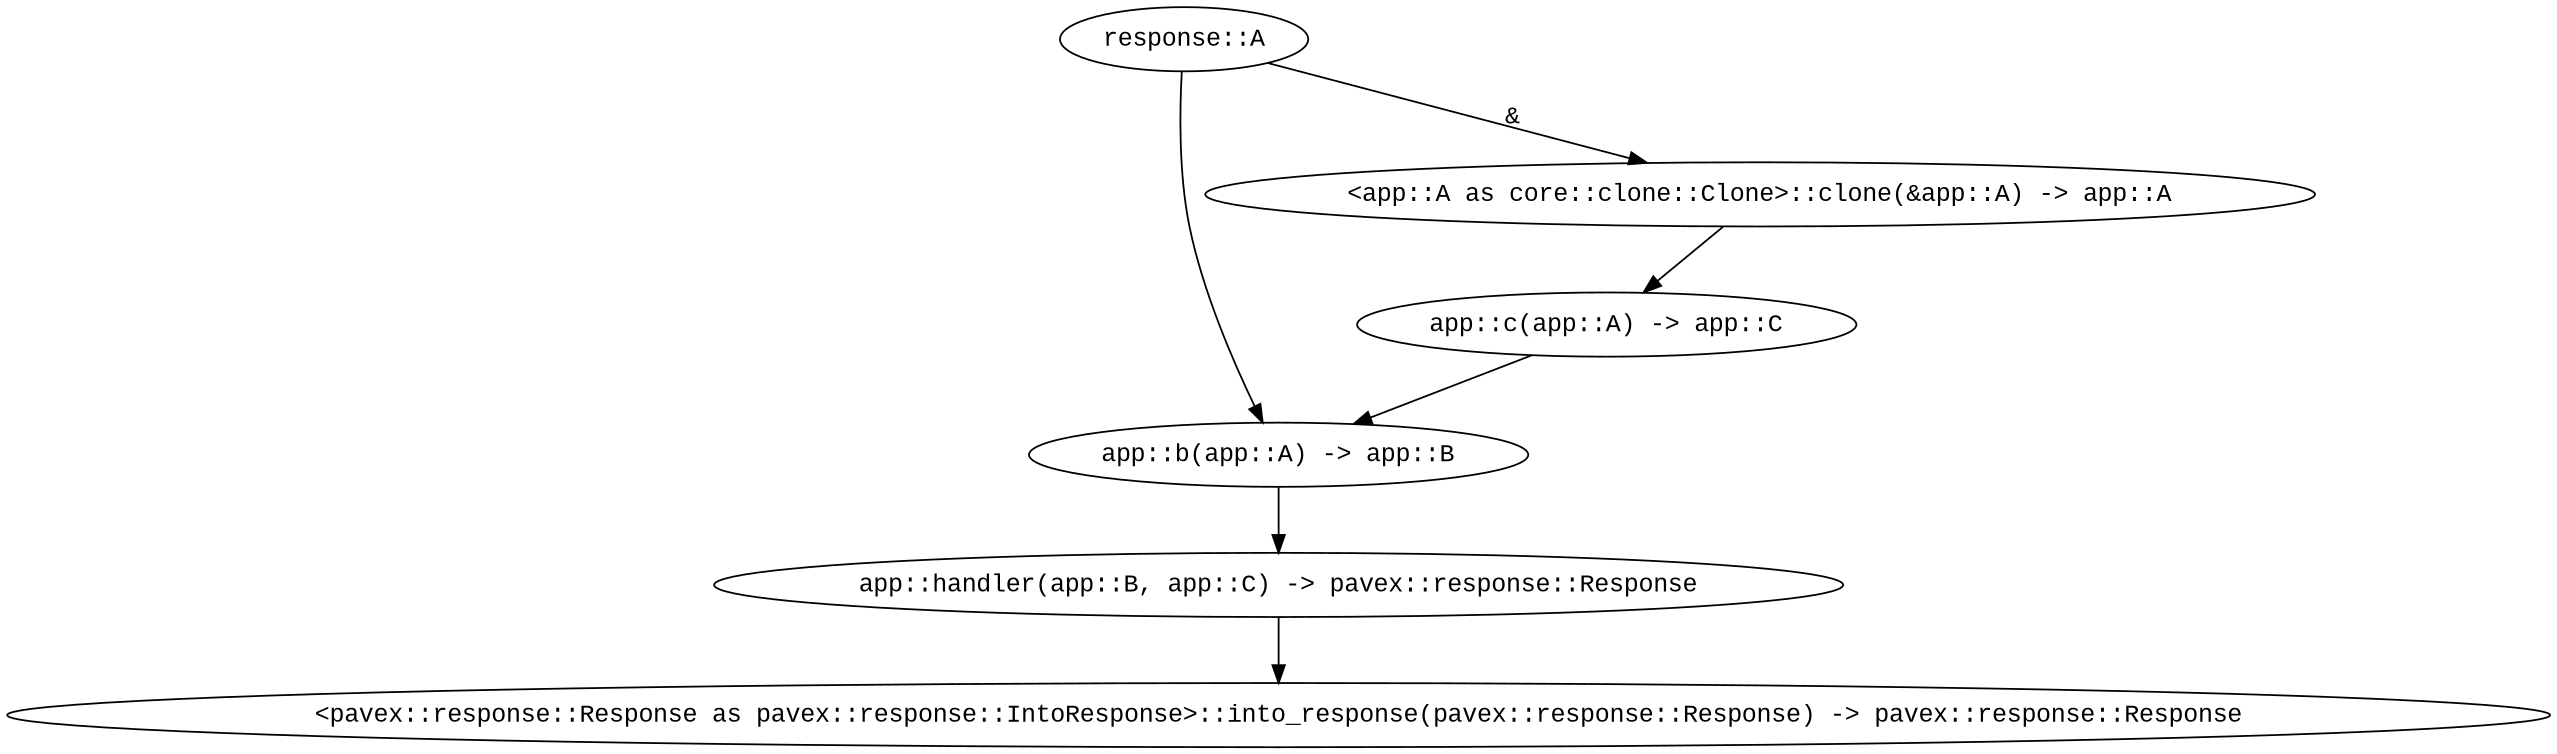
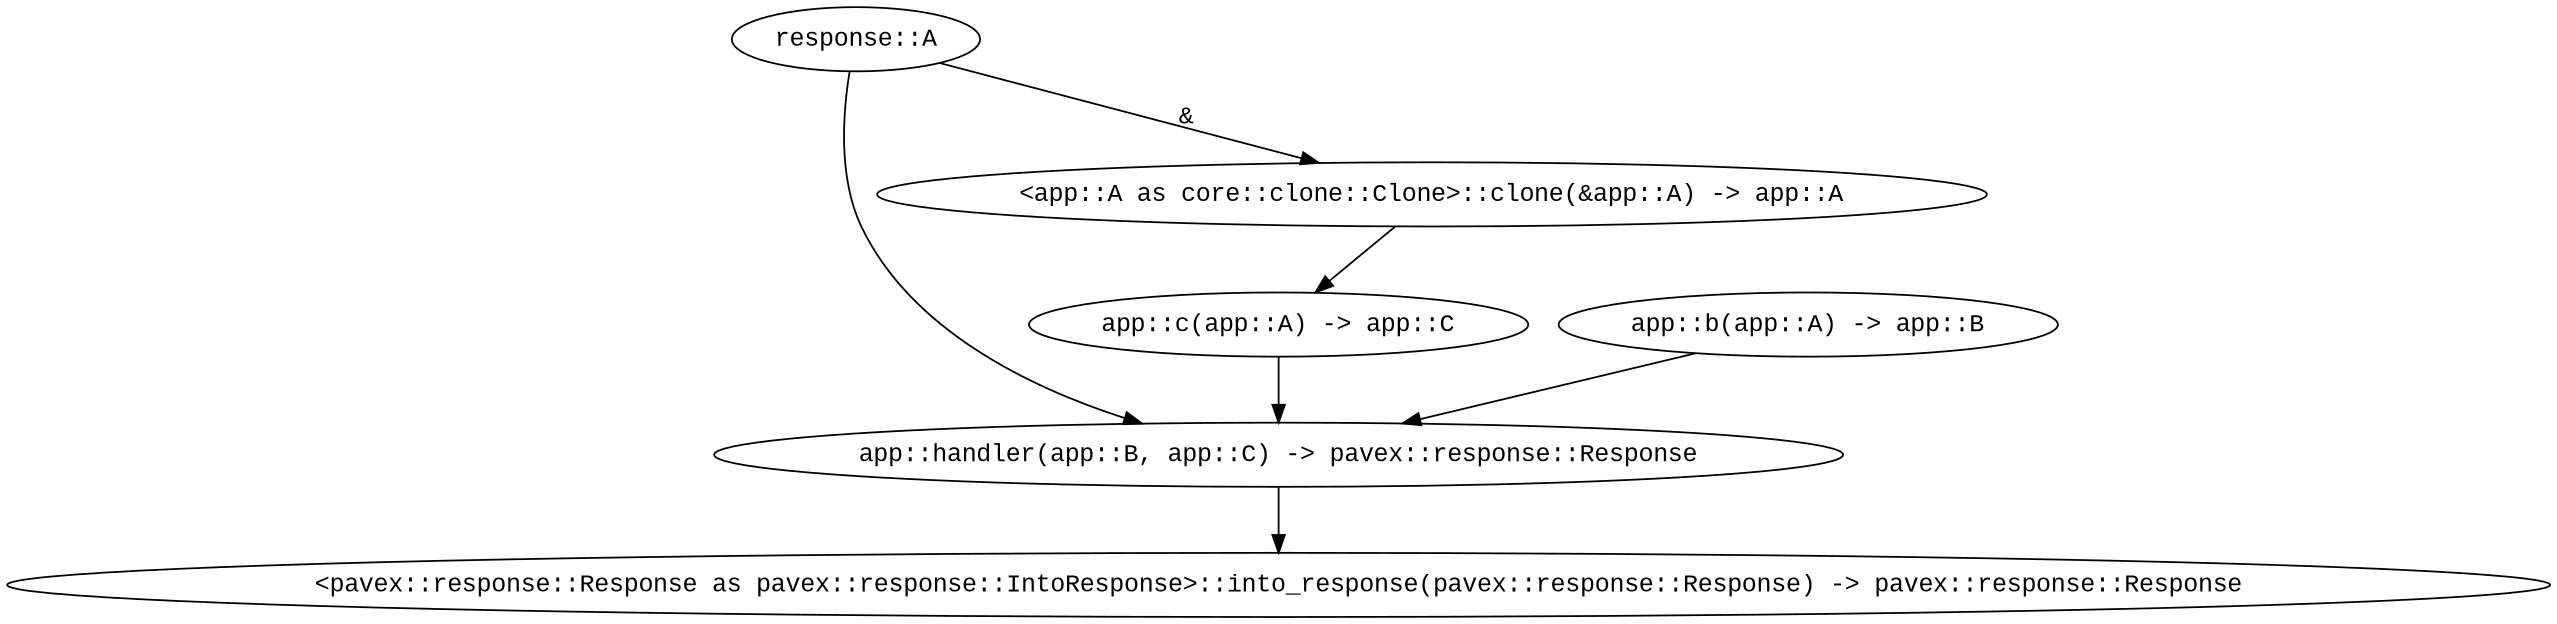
edge "response::A" -> "app::b(app::A) -> app::B": now "response::A" -> "app::handler(app::B, app::C) -> pavex::response::Response"
edge "app::c(app::A) -> app::C" -> "app::b(app::A) -> app::B": now "app::c(app::A) -> app::C" -> "app::handler(app::B, app::C) -> pavex::response::Response"
